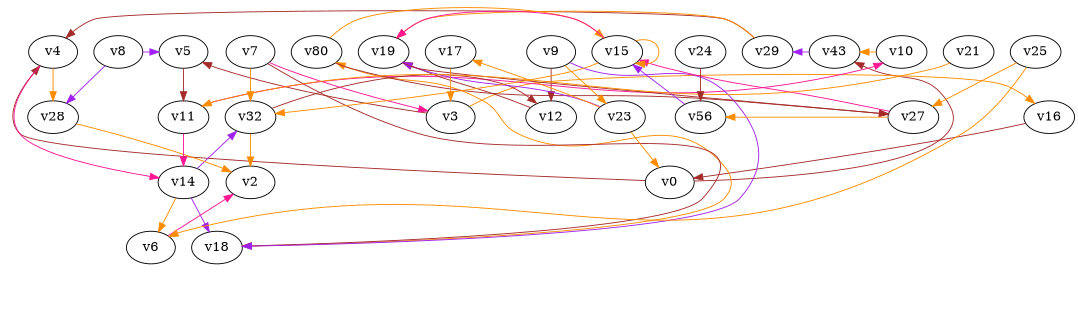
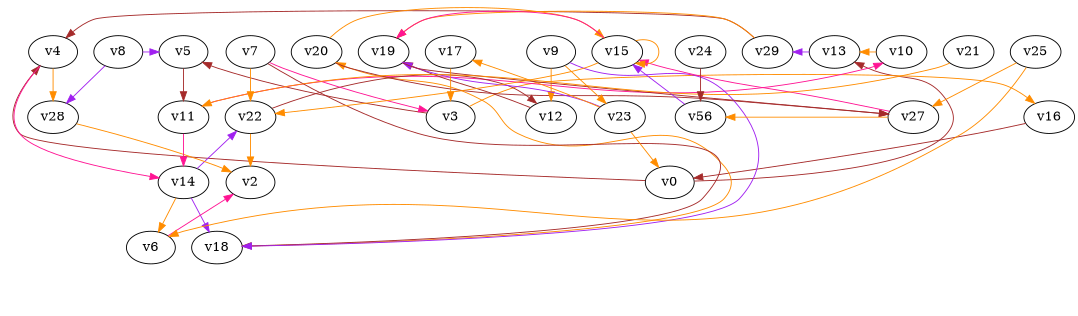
node "v80": label "v80" -> "v20"
node "v43": label "v43" -> "v13"
edge "v9" -> "v12": color brown -> darkorange
node "v32": label "v32" -> "v22"
